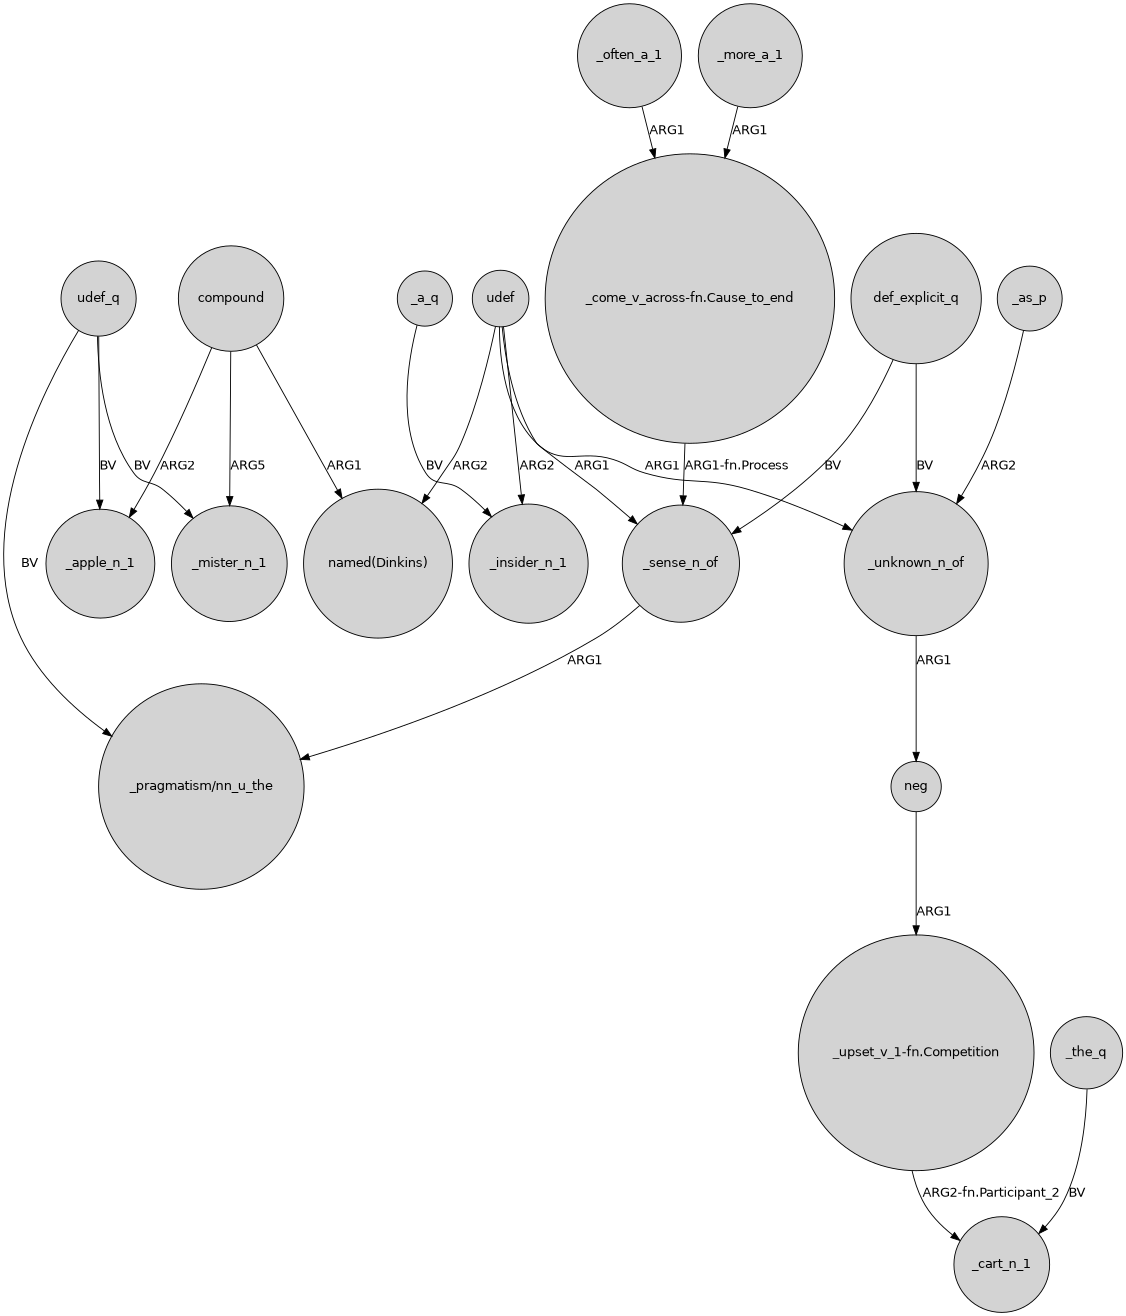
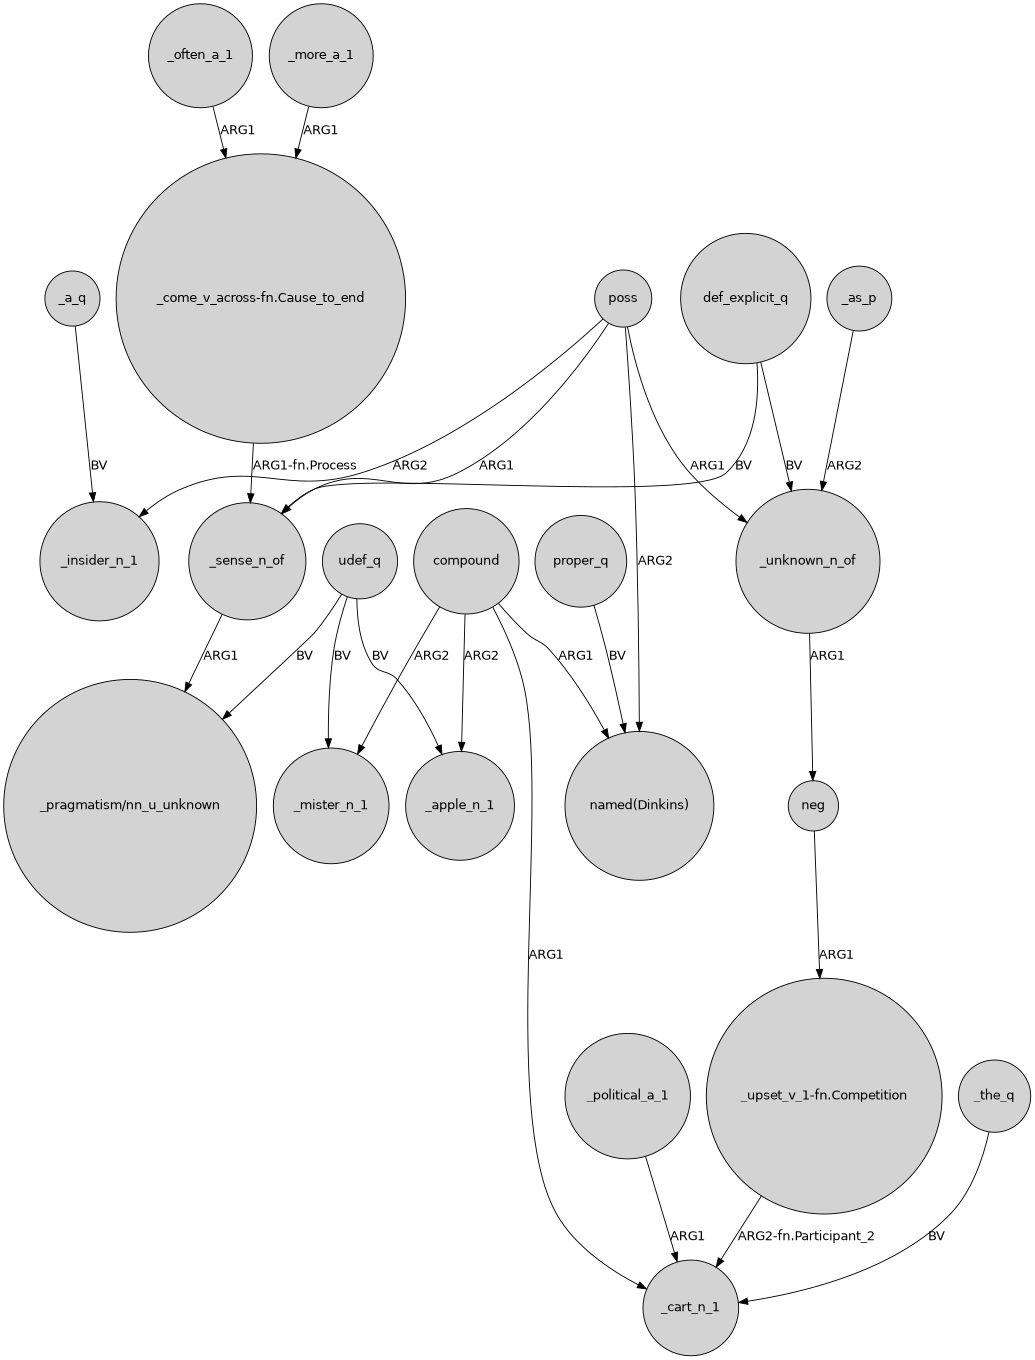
node "udef": label "udef" -> "poss"
edge "compound" -> "_mister_n_1": label "ARG5" -> "ARG2"
node "proper_q": added
node "_pragmatism/nn_u_the": label "_pragmatism/nn_u_the" -> "_pragmatism/nn_u_unknown"
edge "compound" -> "_cart_n_1": added, label "ARG1"
node "_political_a_1": added
